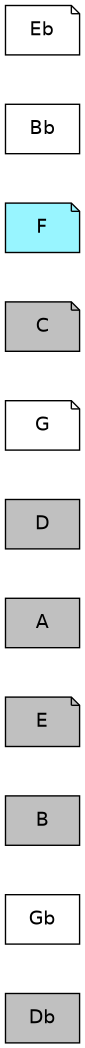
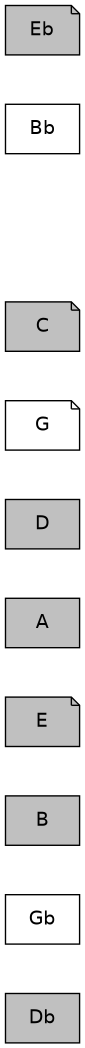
node "Eb": fillcolor white -> gray
node "F": removed
